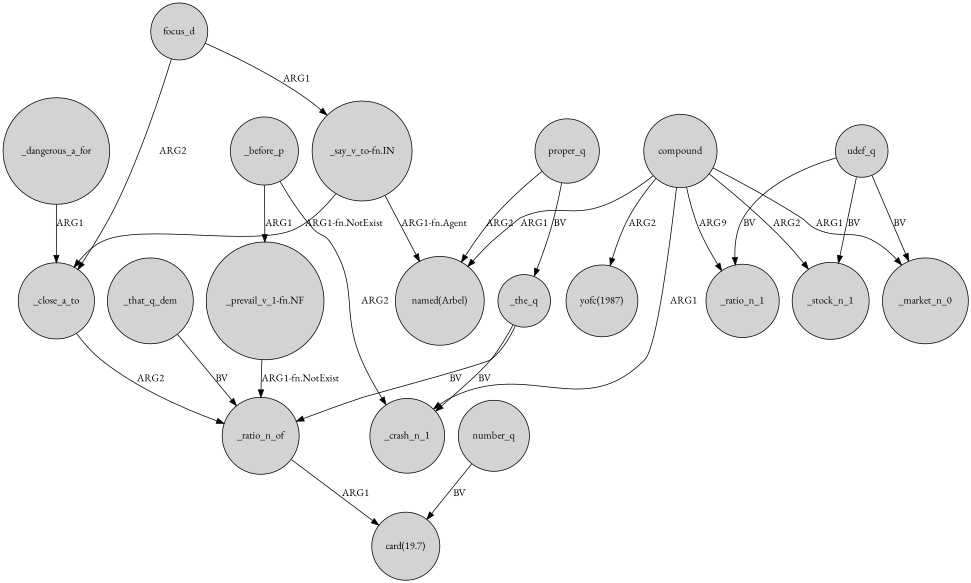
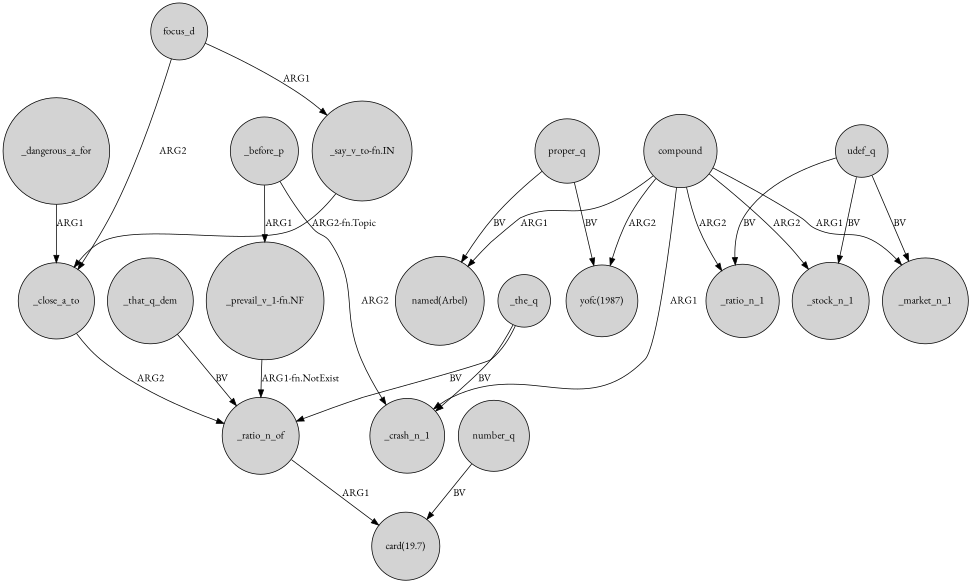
edge "_say_v_to-fn.IN" -> "_close_a_to": label "ARG1-fn.NotExist" -> "ARG2-fn.Topic"
edge "proper_q" -> "named(Arbel)": label "ARG2" -> "BV"
edge "compound" -> "_ratio_n_1": label "ARG9" -> "ARG2"
edge "_say_v_to-fn.IN" -> "named(Arbel)": removed, label "ARG1-fn.Agent"
edge "proper_q" -> "_the_q": now "proper_q" -> "yofc(1987)"
node "_market_n_0": label "_market_n_0" -> "_market_n_1"
